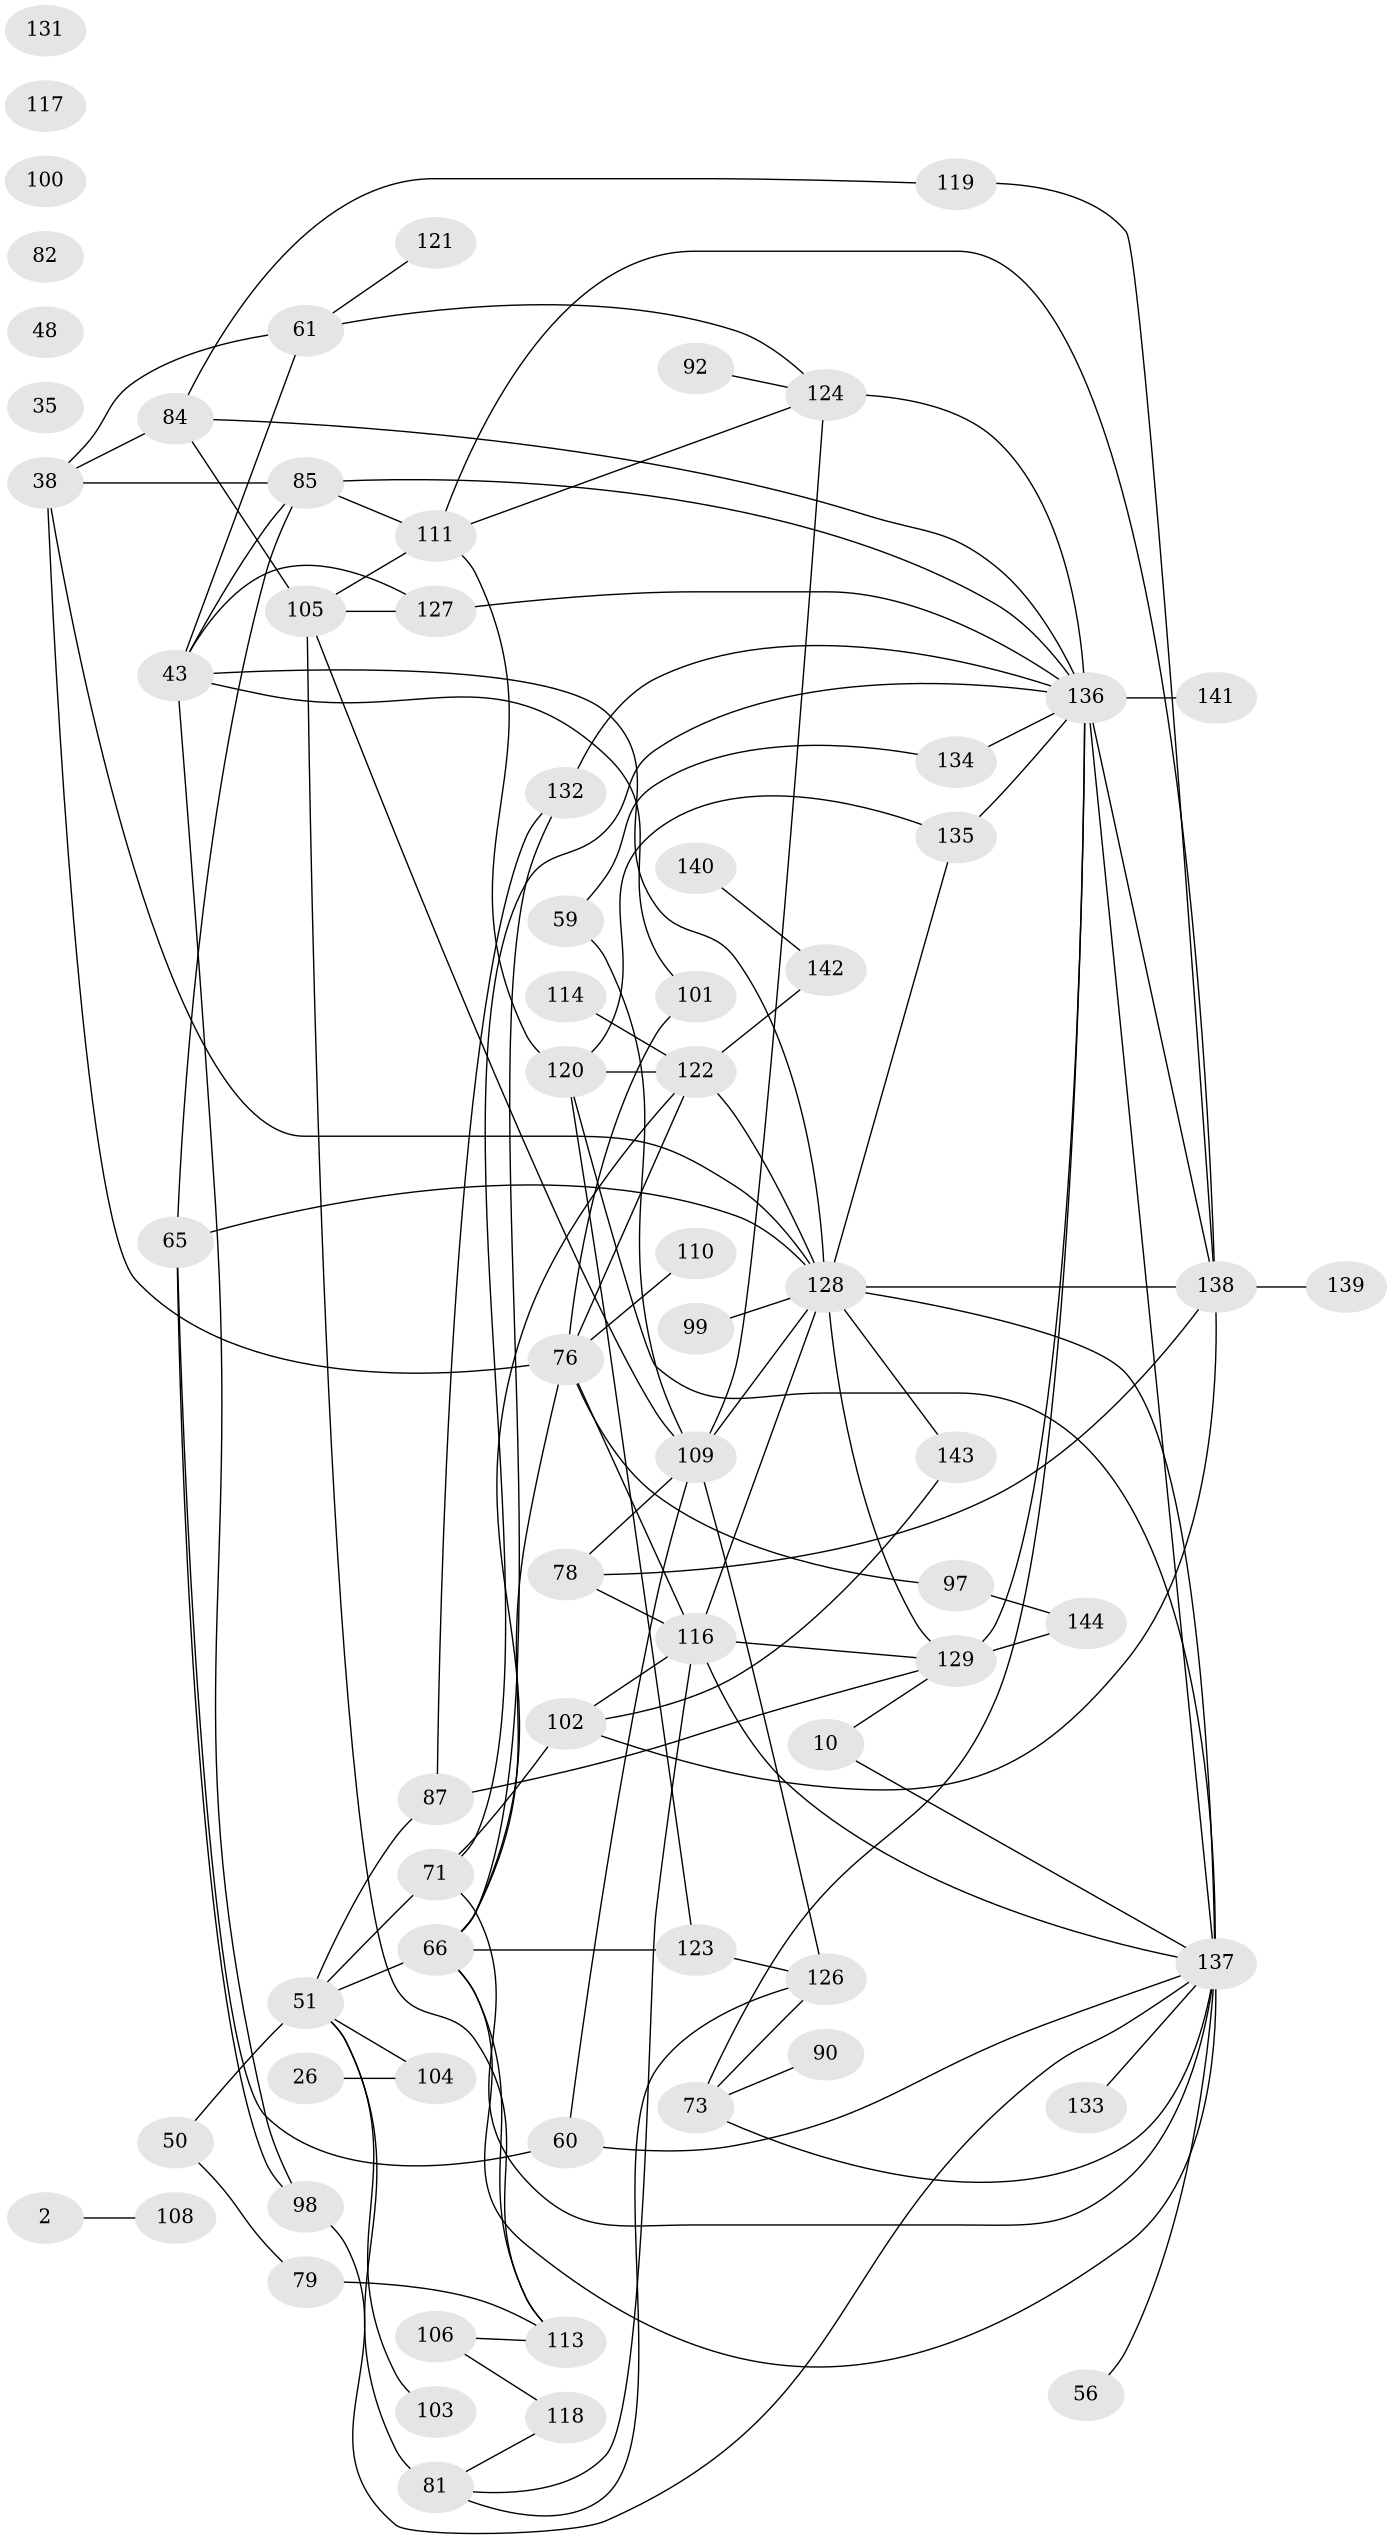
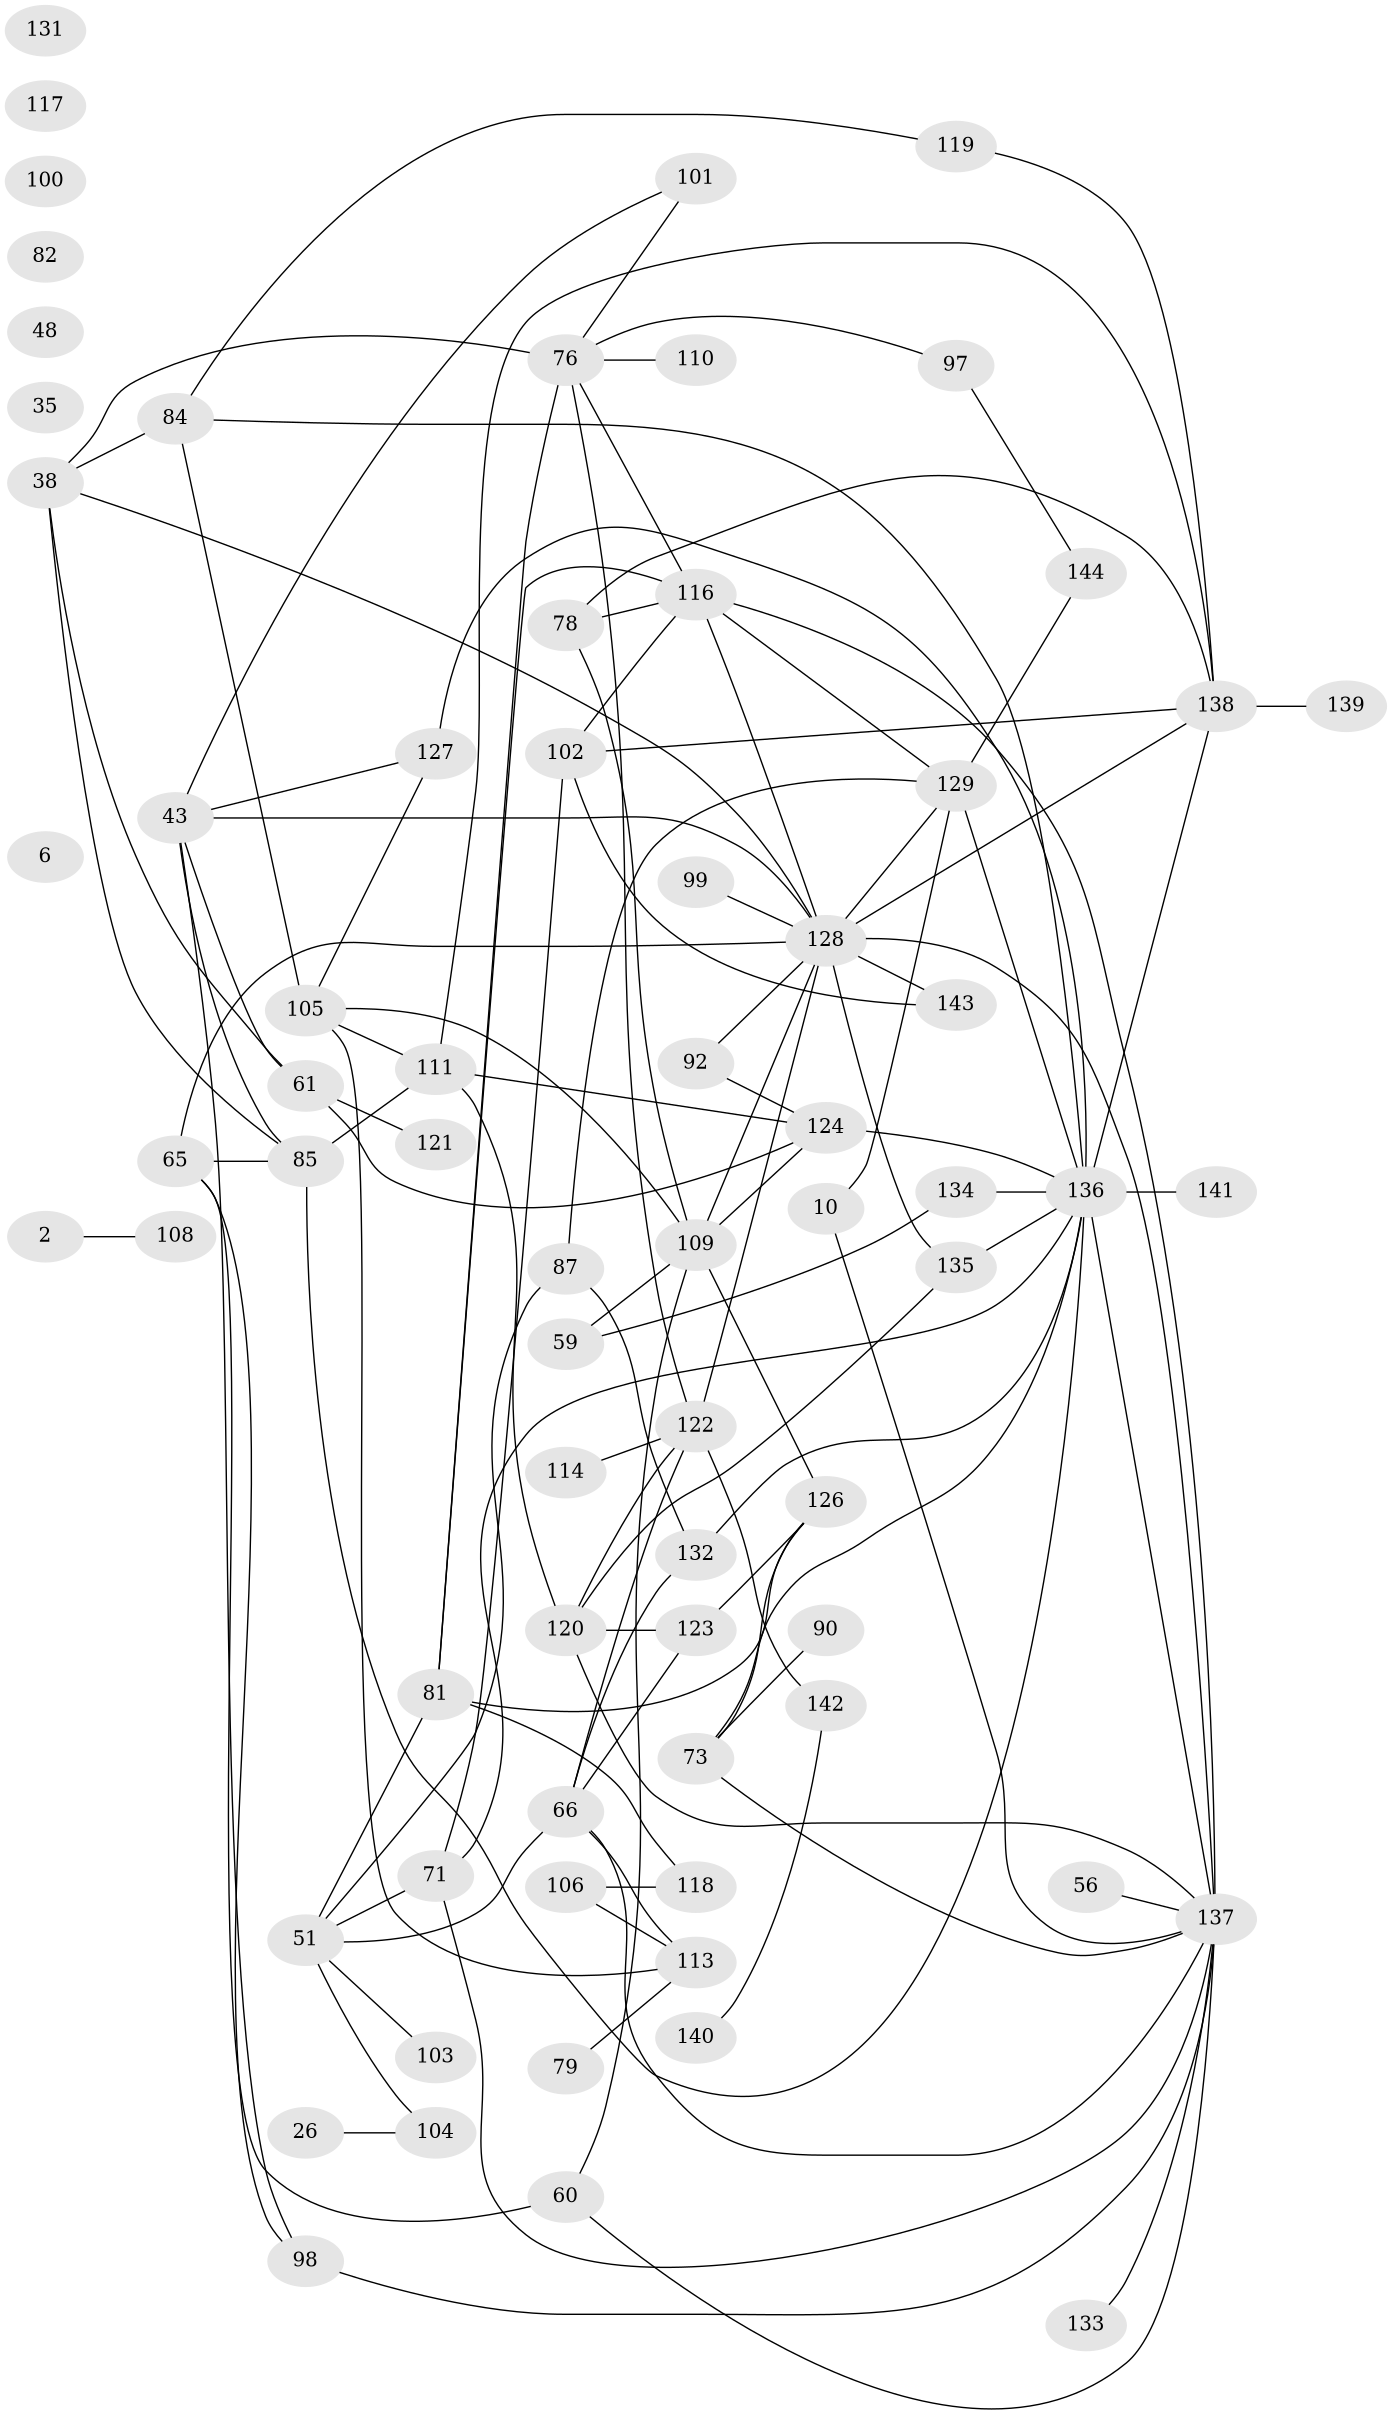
node "6": added
edge "128" -- "92": added
edge "76" -- "66": now "76" -- "81"
node "50": removed
